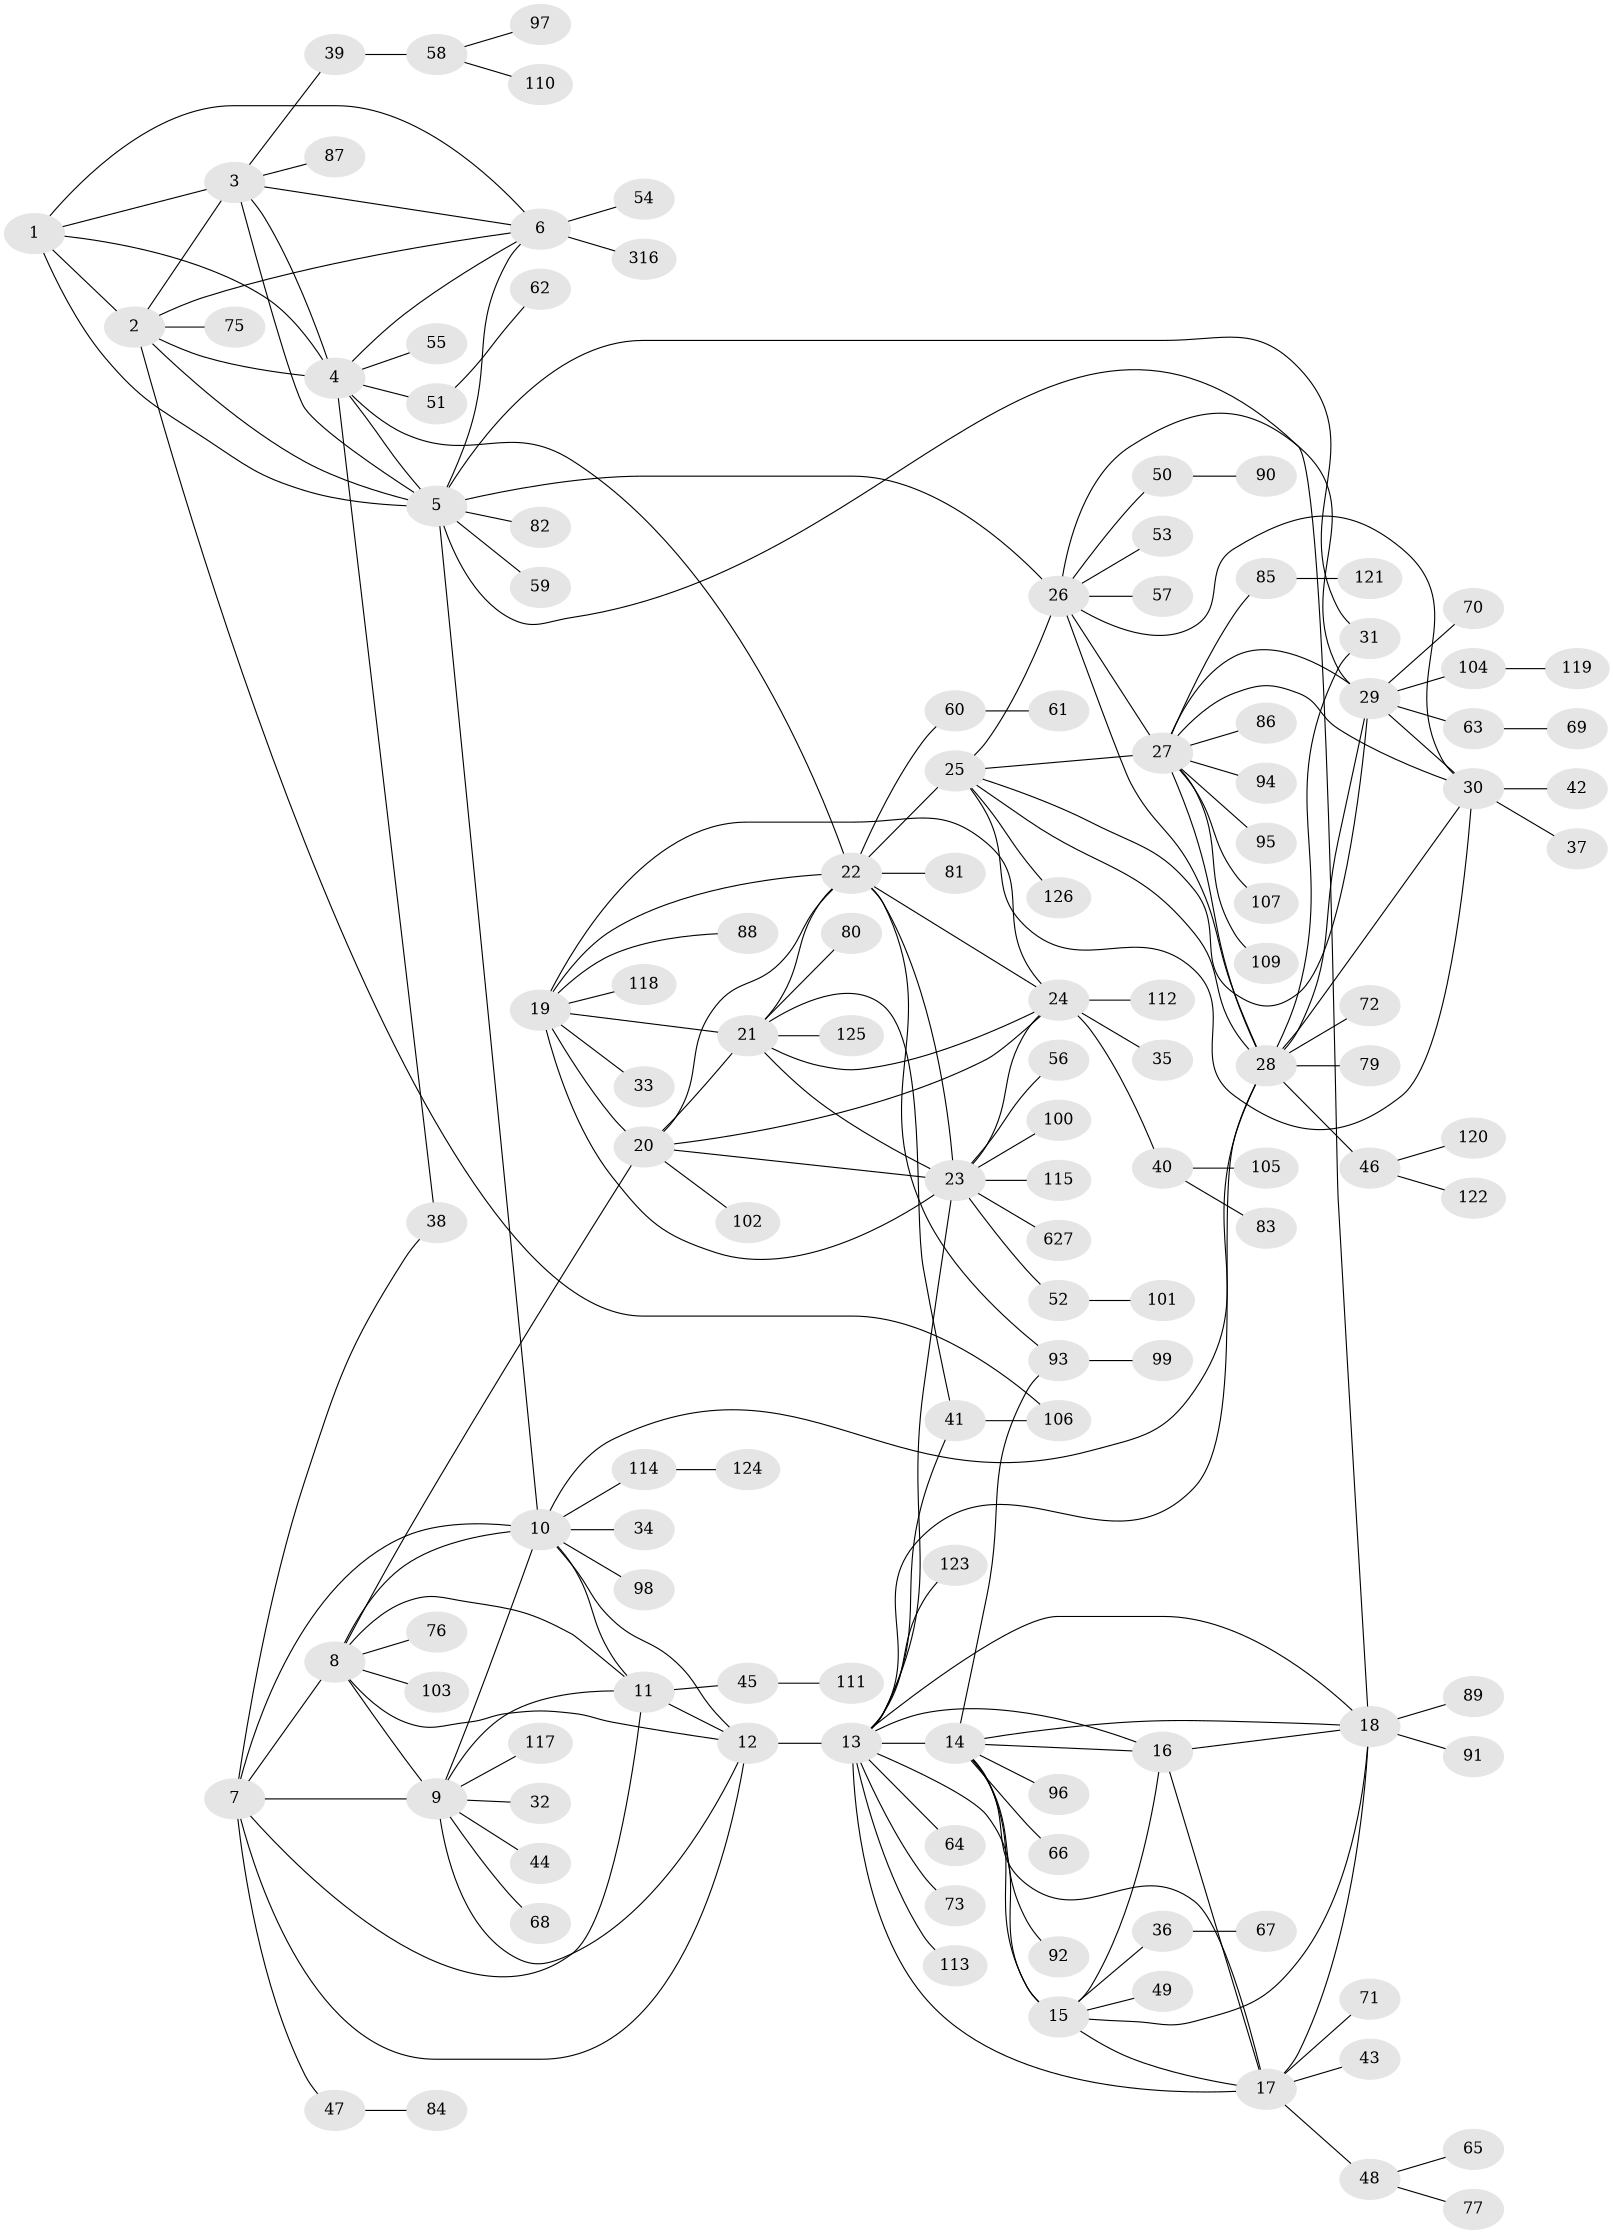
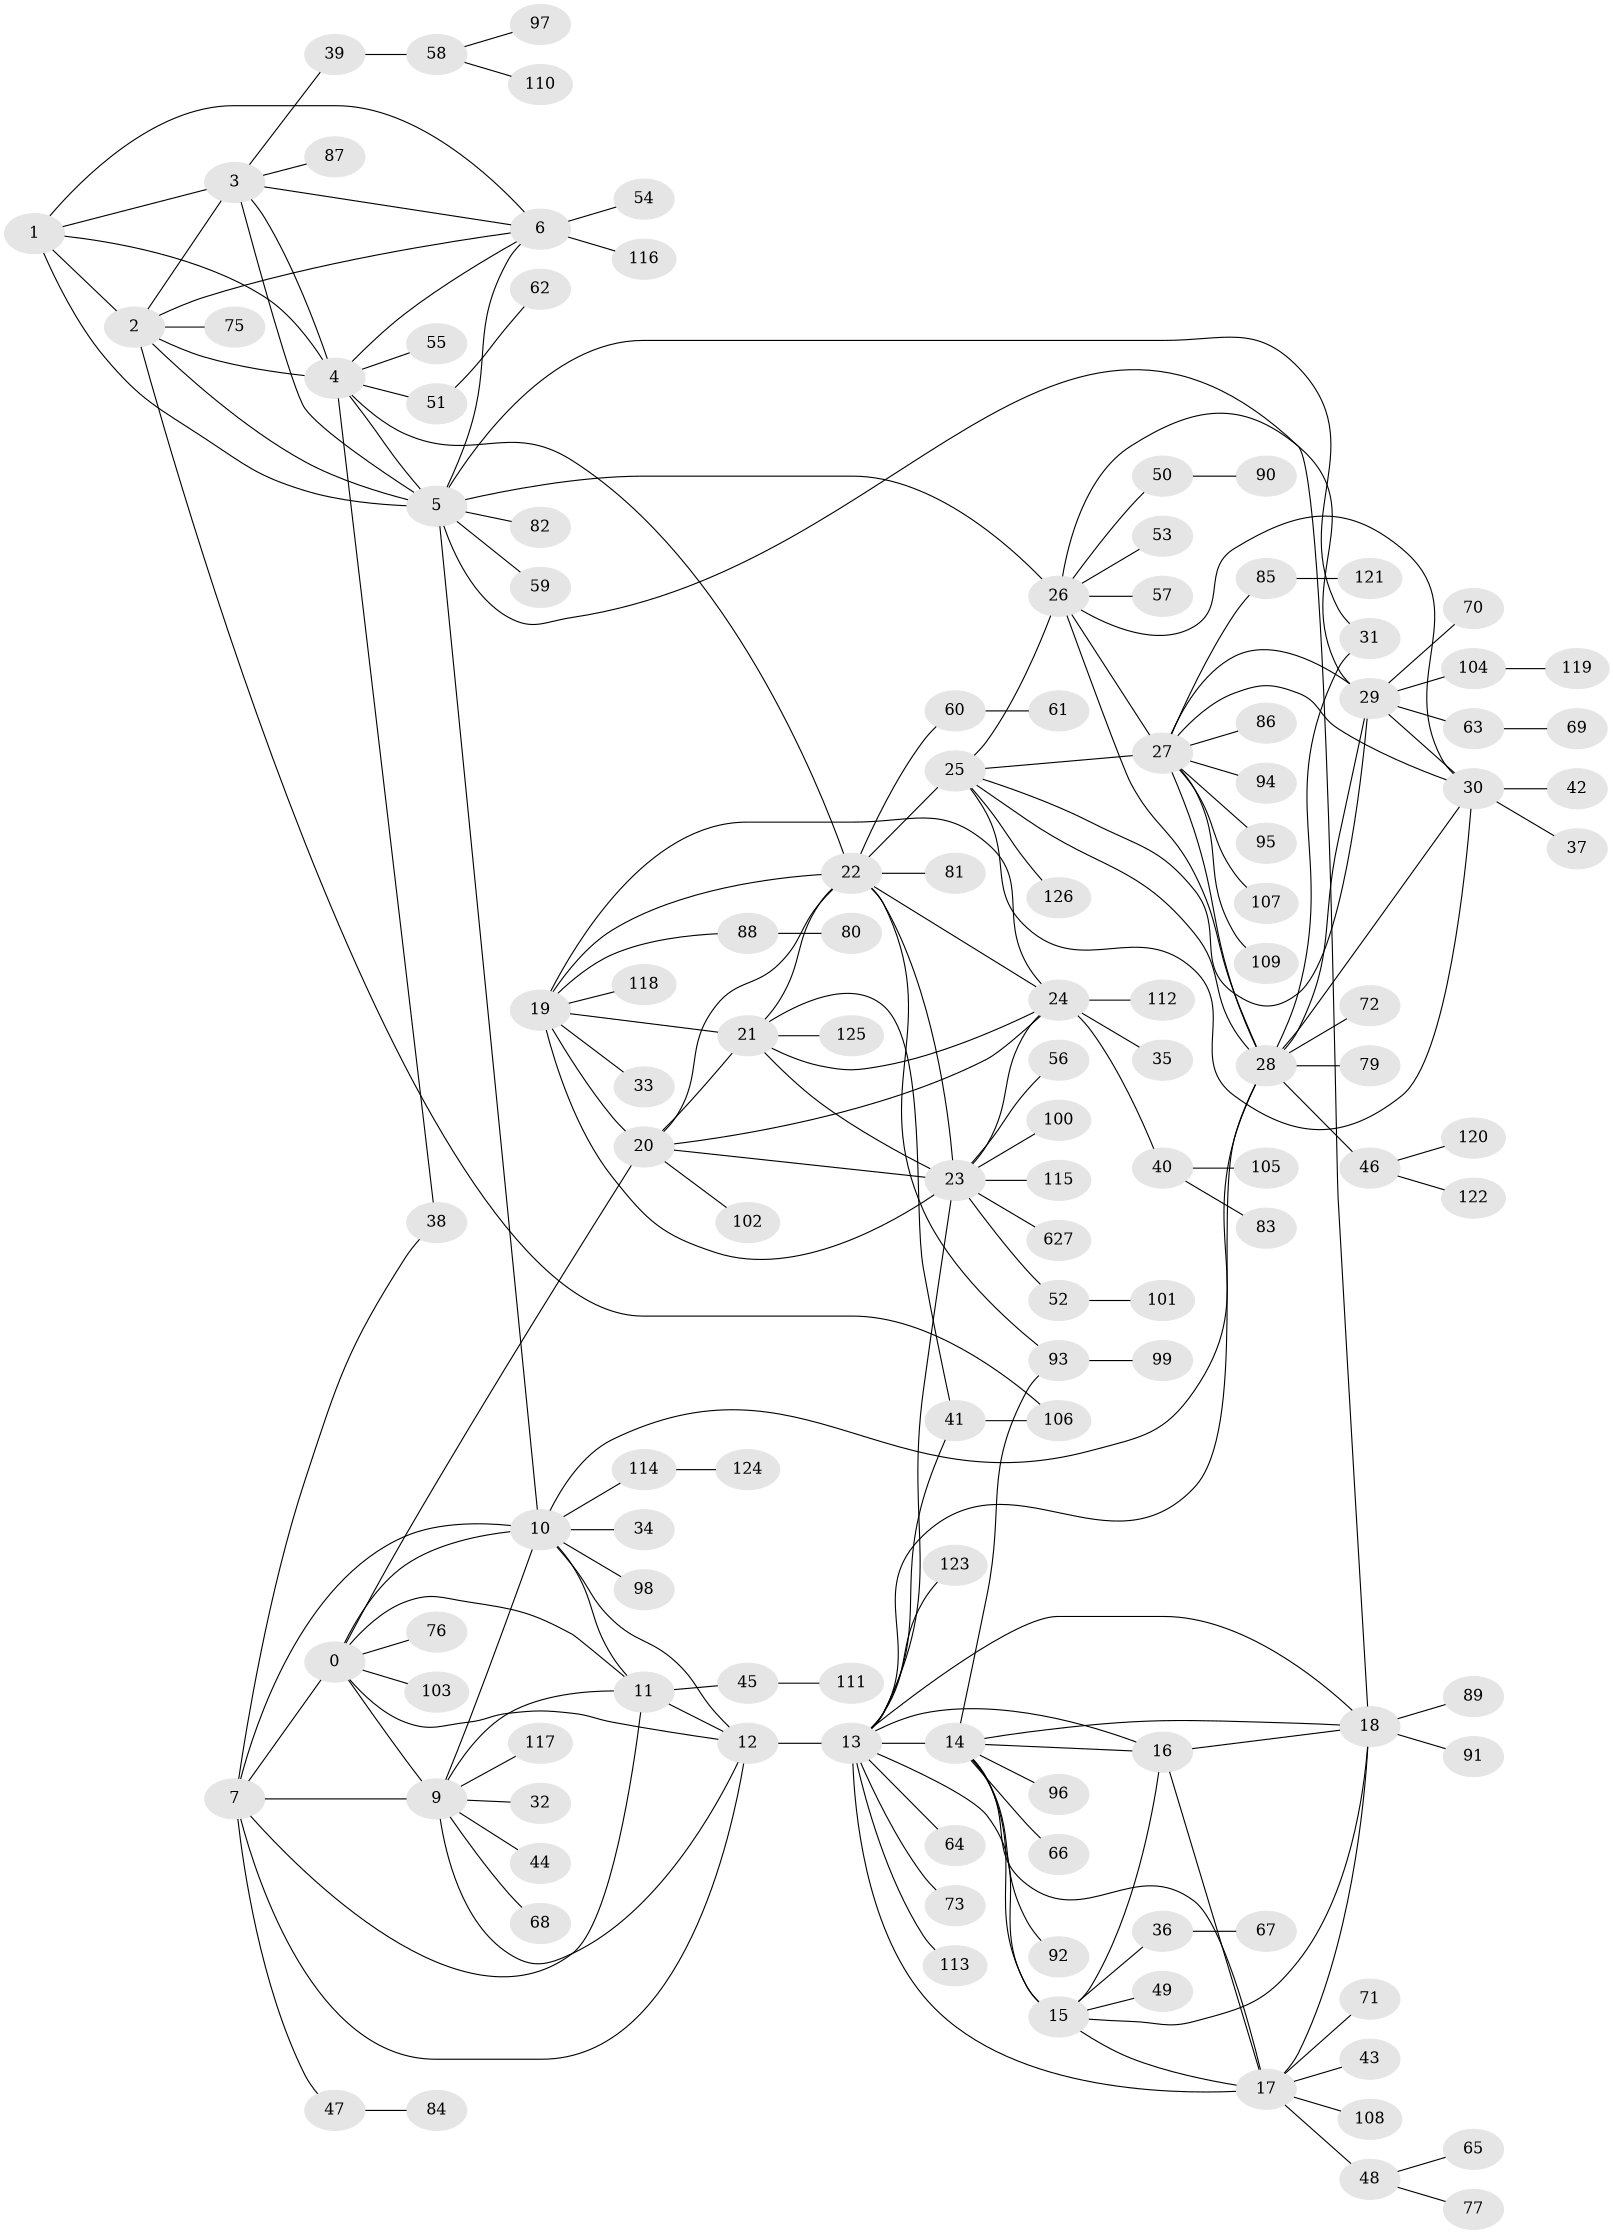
node "316": label "316" -> "116"
edge "80" -- "21": now "80" -- "88"
node "8": label "8" -> "0"
node "108": added
